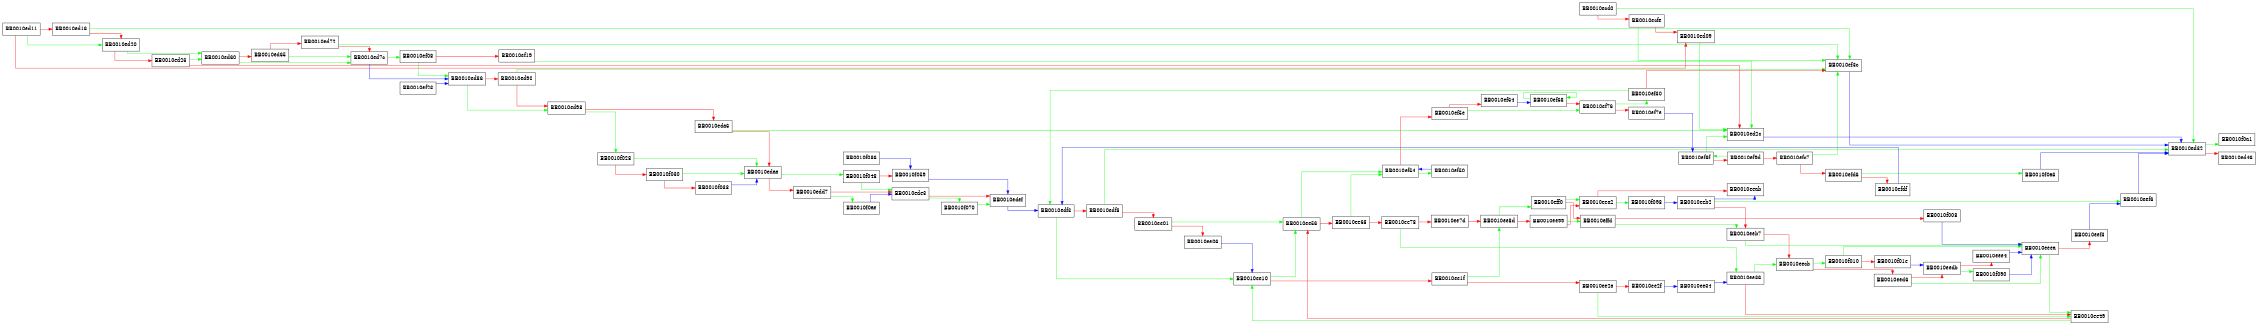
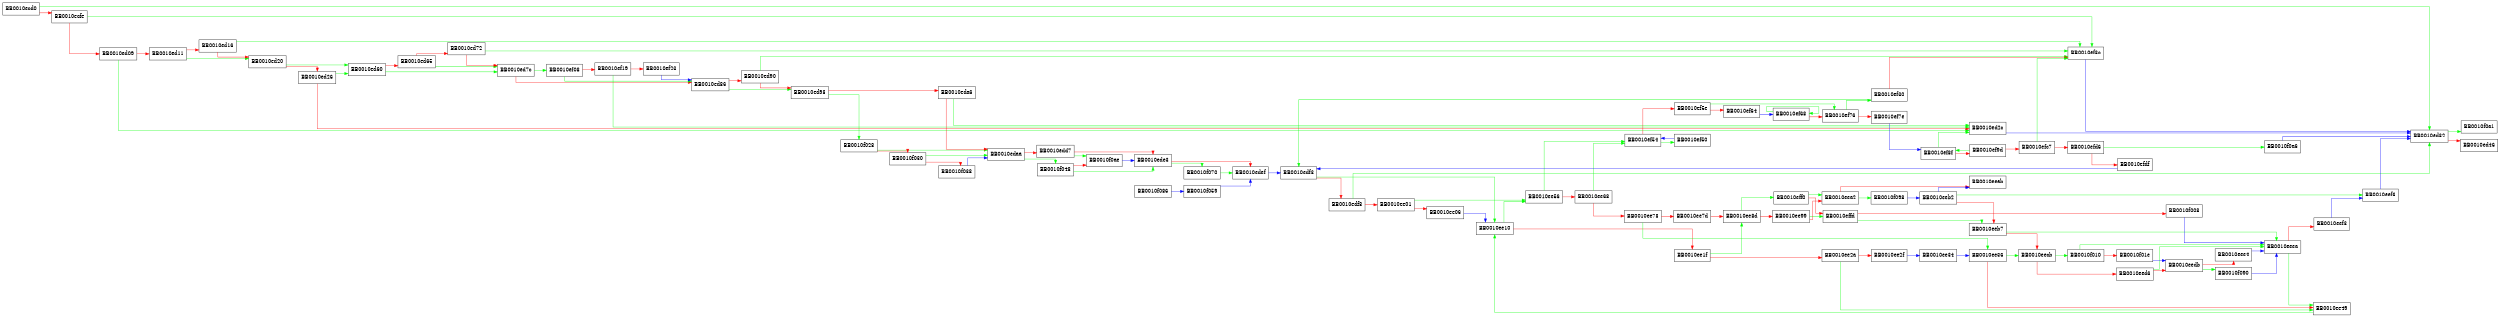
edge "BB0010ed11" -> "BB0010ed09": reversed
edge "BB0010ef19" -> "BB0010ef23": added
edge "BB0010ed7c" -> "BB0010ed86": color blue -> red
edge "BB0010f048" -> "BB0010f059": now "BB0010f048" -> "BB0010f0ae"
edge "BB0010ee49" -> "BB0010ee56": removed
